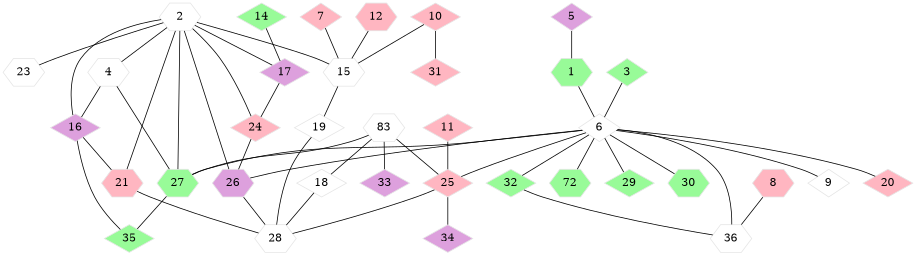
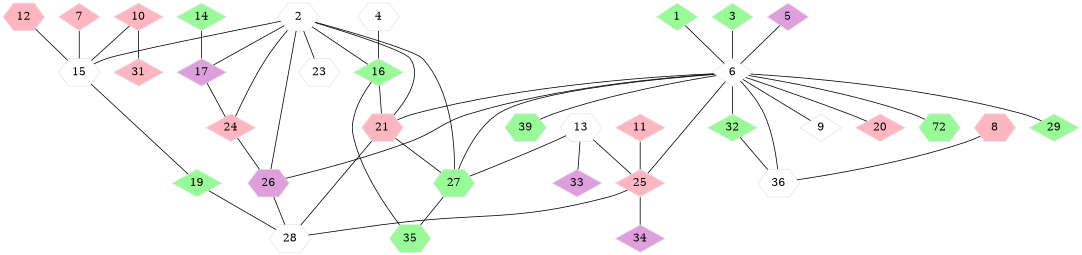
edge "2" -- "4": removed
edge "5" -- "1": now "5" -- "6"
node "1": shape hexagon -> diamond
edge "6" -- "21": added
node "16": fillcolor plum -> palegreen
node "19": fillcolor white -> palegreen
node "83": label "83" -> "13"
edge "4" -- "27": now "21" -- "27"
node "18": removed
node "30": label "30" -> "39"
node "35": shape diamond -> hexagon
